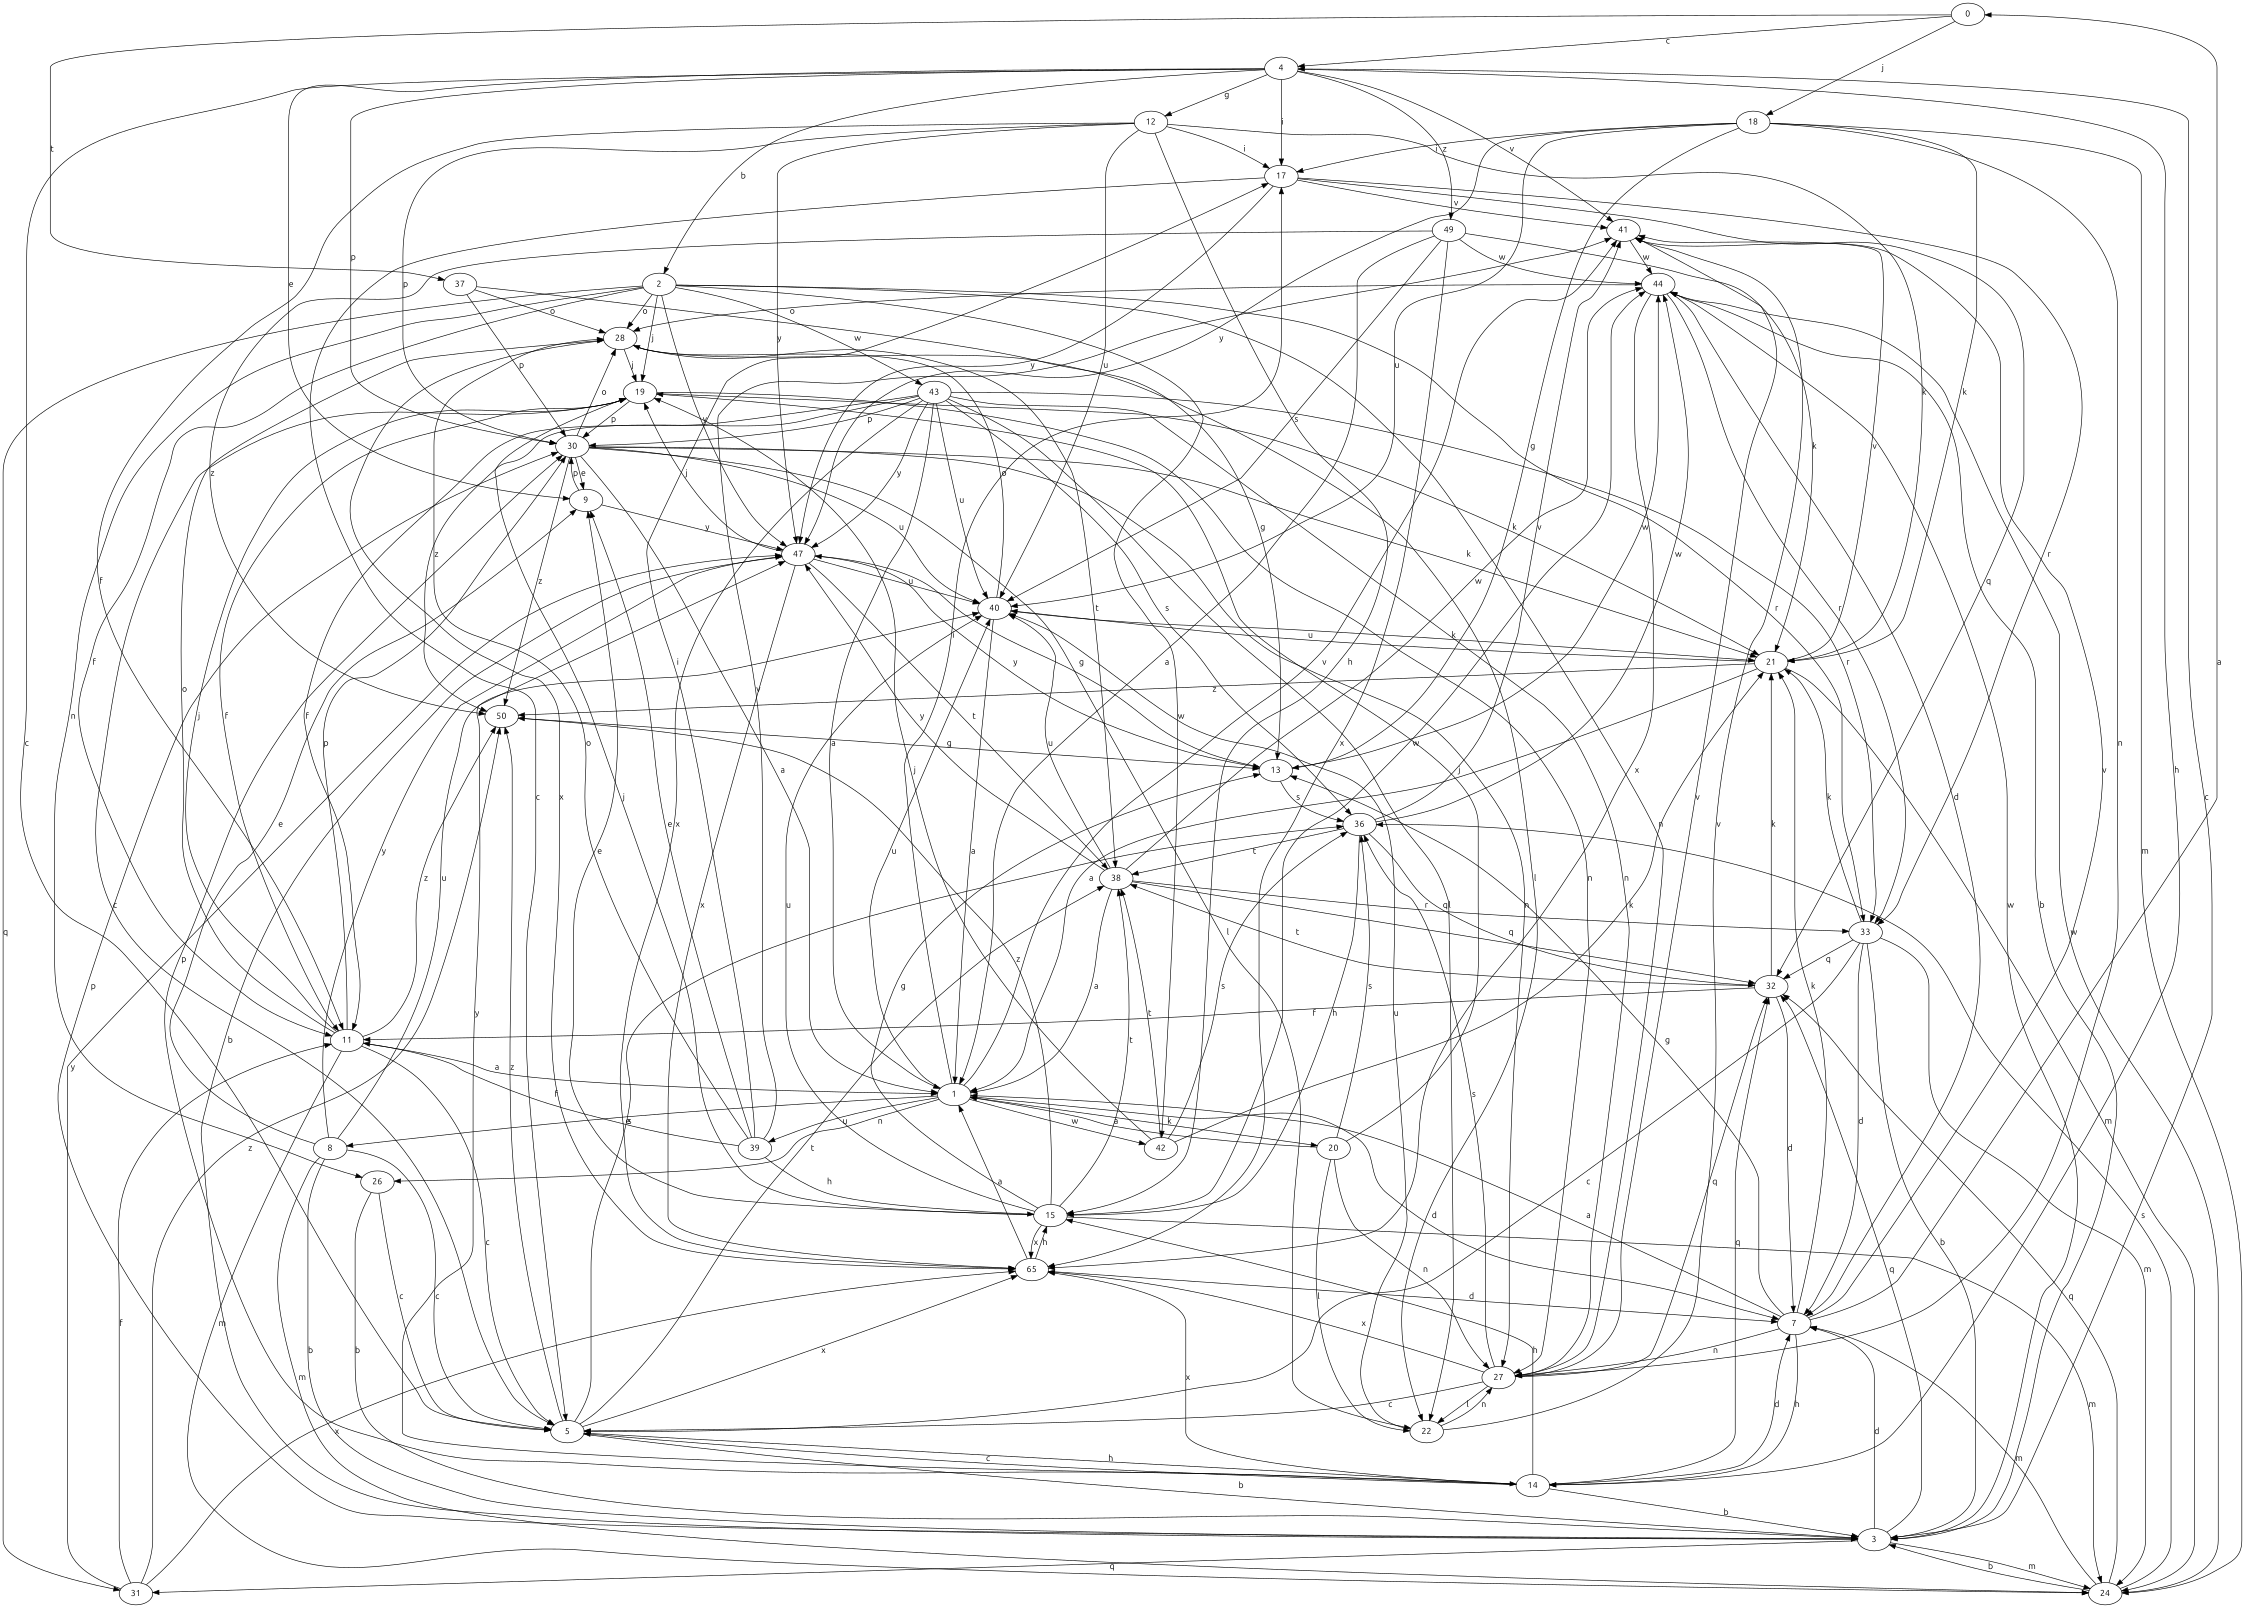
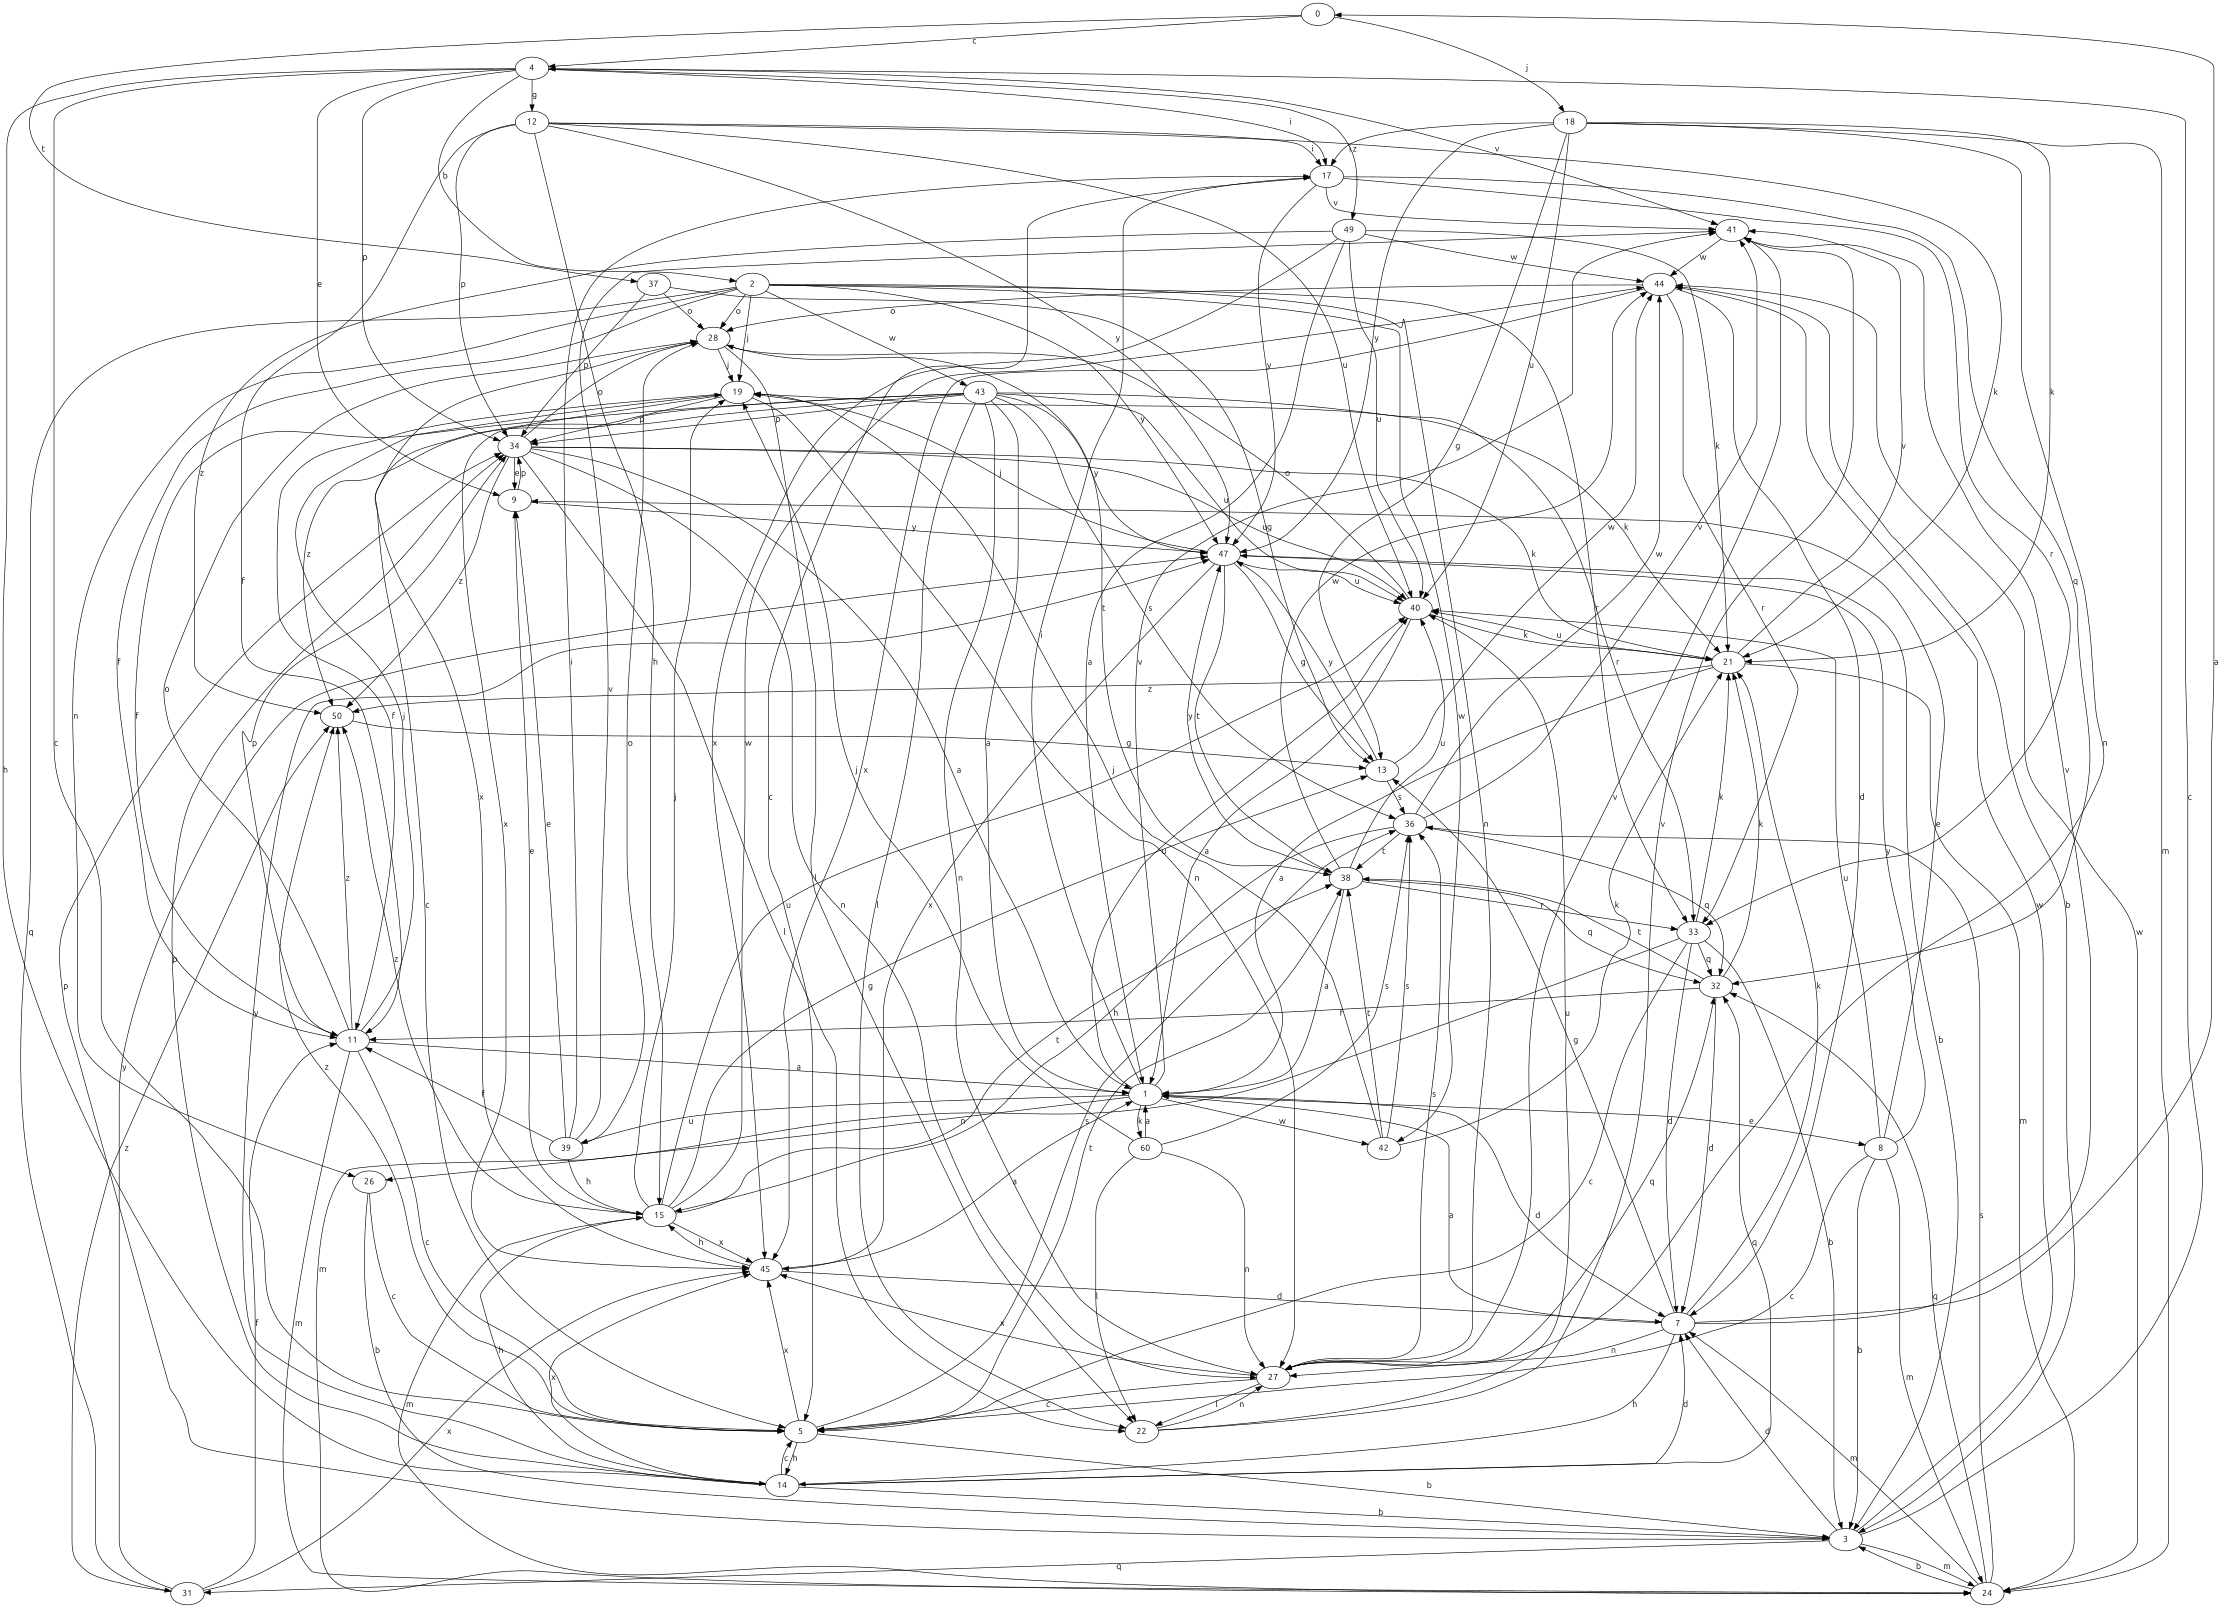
edge "49" -> "40": label "s" -> "u"
node "30": label "30" -> "34"
node "20": label "20" -> "60"
edge "3" -> "32": removed, label "q"
node "65": label "65" -> "45"
